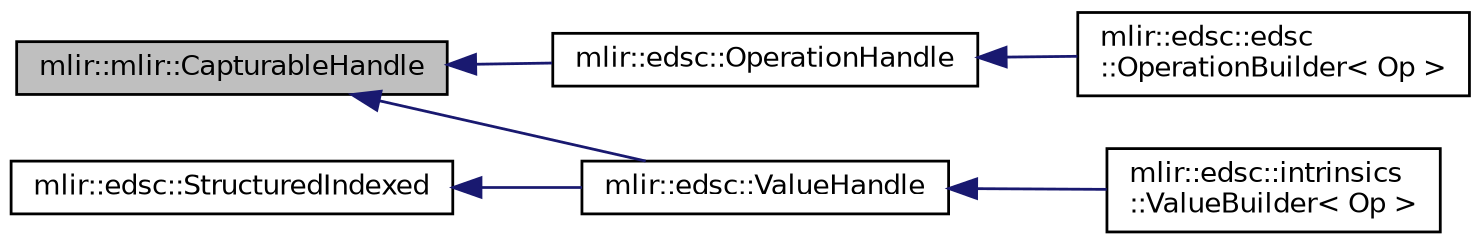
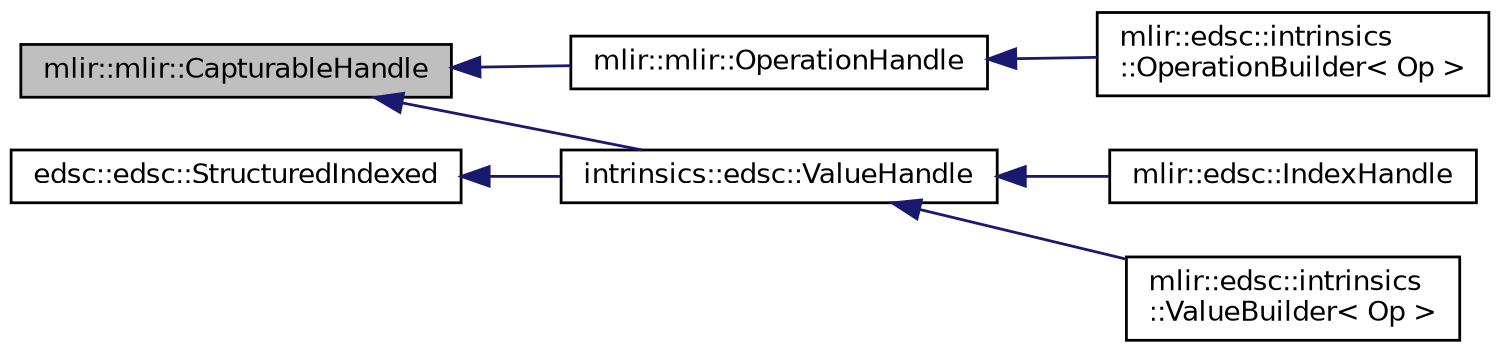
node "mlir::edsc::edsc ::OperationBuilder< Op >": label "mlir::edsc::edsc ::OperationBuilder< Op >" -> "mlir::edsc::intrinsics ::OperationBuilder< Op >"
node "mlir::edsc::OperationHandle": label "mlir::edsc::OperationHandle" -> "mlir::mlir::OperationHandle"
node "mlir::edsc::IndexHandle": added
node "mlir::edsc::StructuredIndexed": label "mlir::edsc::StructuredIndexed" -> "edsc::edsc::StructuredIndexed"
node "mlir::edsc::ValueHandle": label "mlir::edsc::ValueHandle" -> "intrinsics::edsc::ValueHandle"
